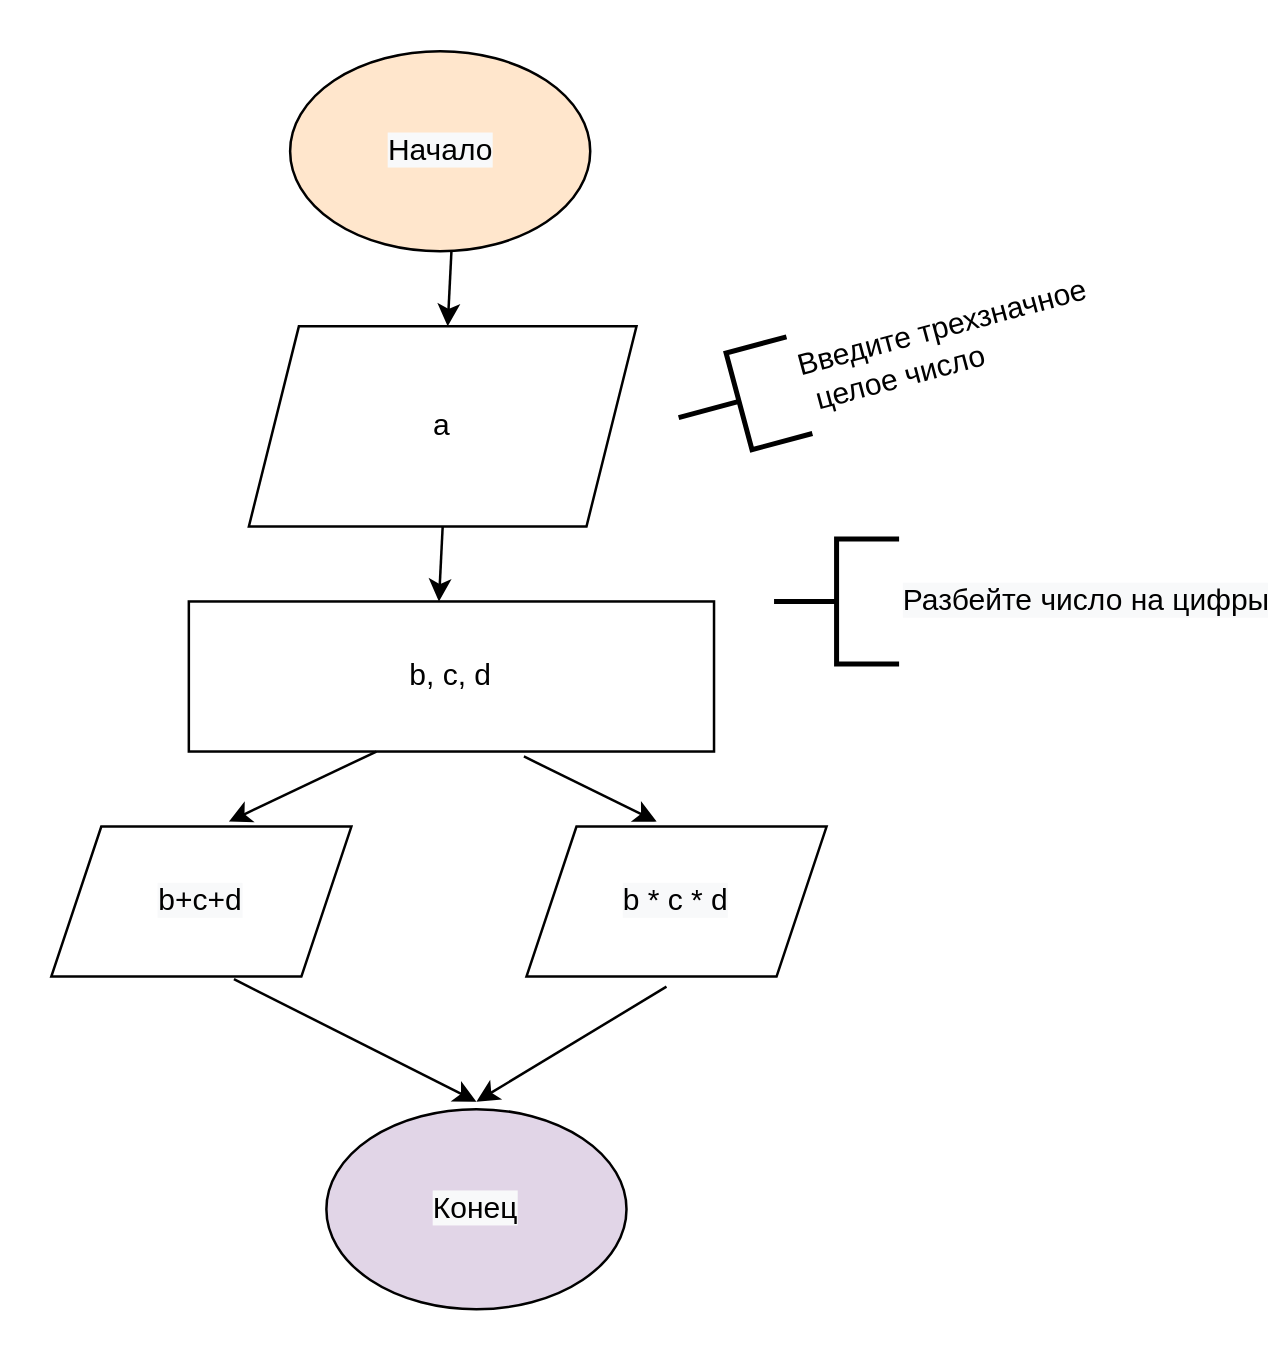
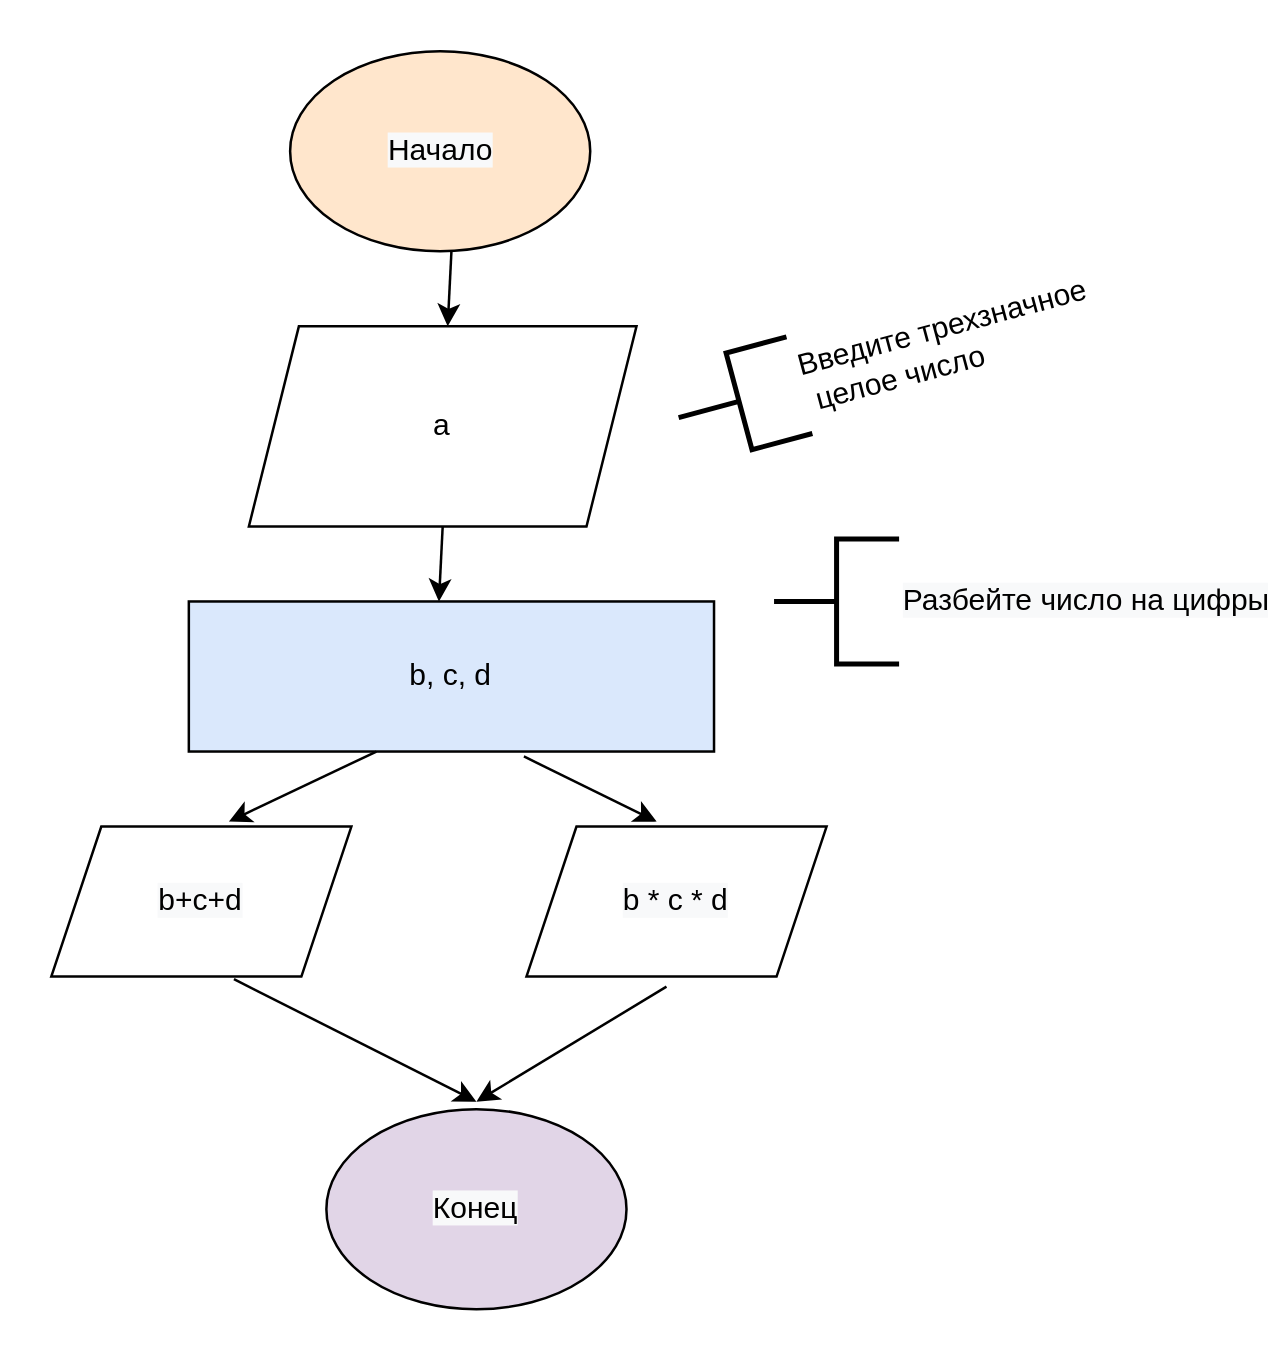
node "b, c, d": fillcolor #ffffff -> #dae8fc
